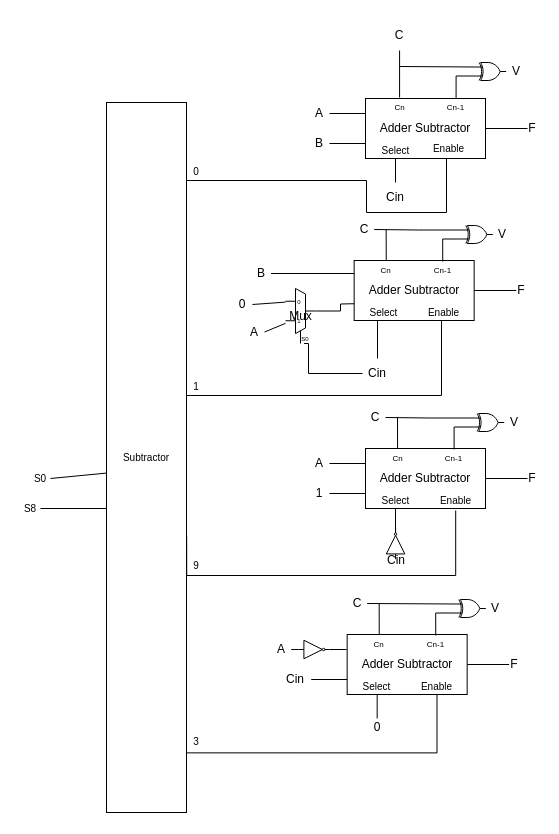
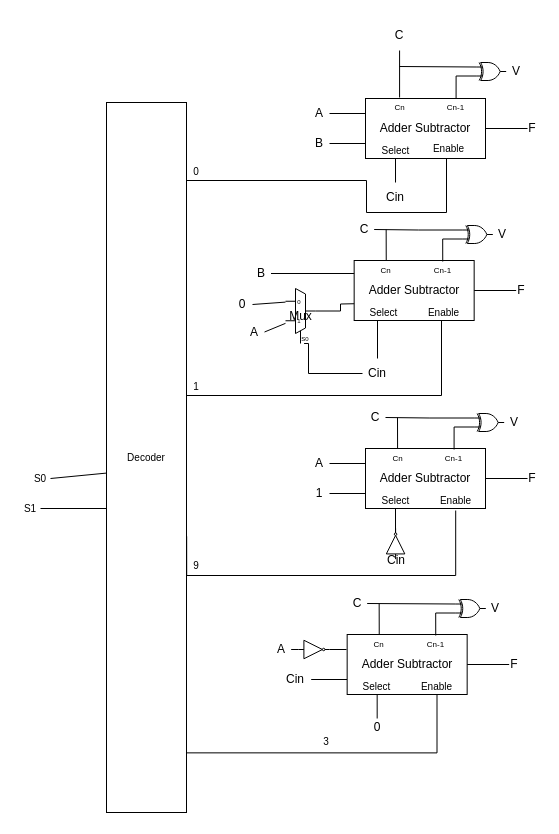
node "Subtractor": label "Subtractor" -> "Decoder"
node "S8": label "S8" -> "S1"
node "3": moved (197, 742) -> (327, 742)
